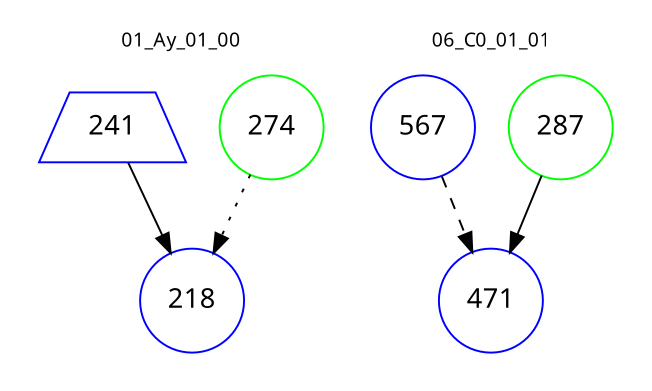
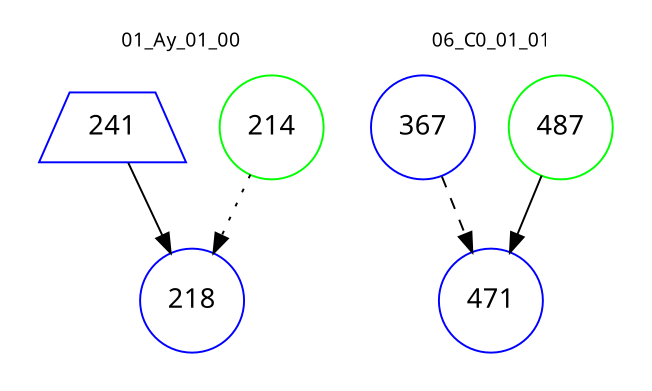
node "274": label "274" -> "214"
node "567": label "567" -> "367"
node "287": label "287" -> "487"
